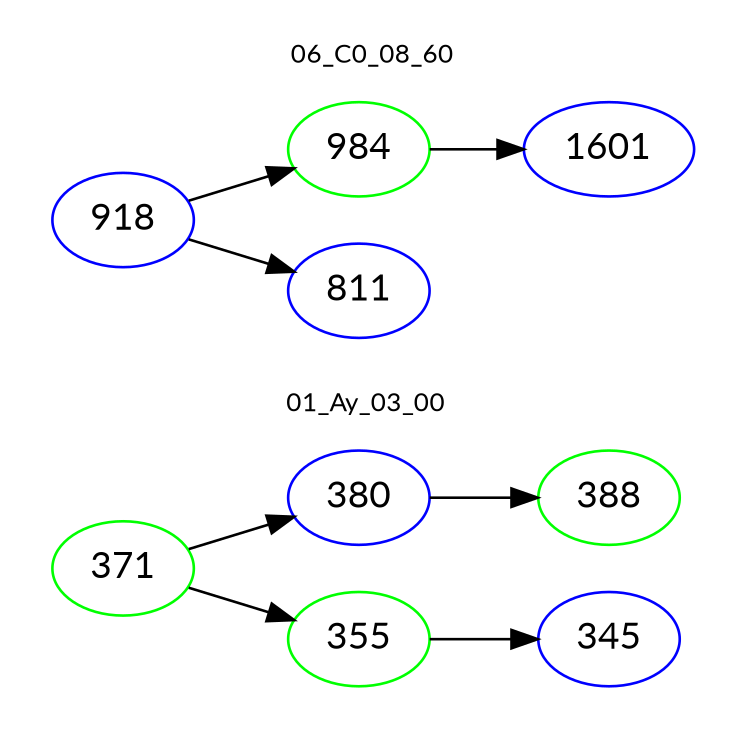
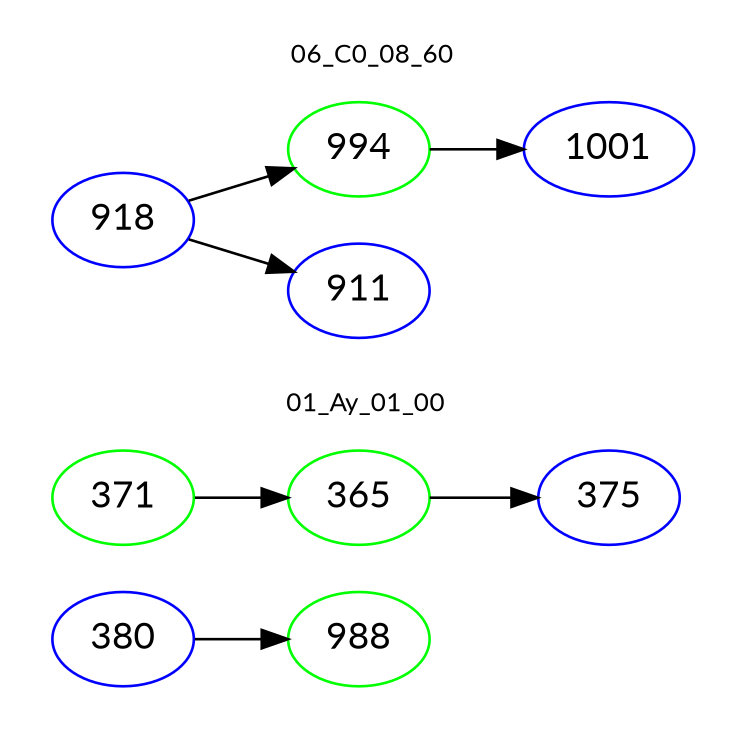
node "984": label "984" -> "994"
node "1601": label "1601" -> "1001"
node "811": label "811" -> "911"
cluster "01_Ay_03_00": label "01_Ay_03_00" -> "01_Ay_01_00"
node "388": label "388" -> "988"
edge "371" -> "380": removed
node "355": label "355" -> "365"
node "345": label "345" -> "375"
